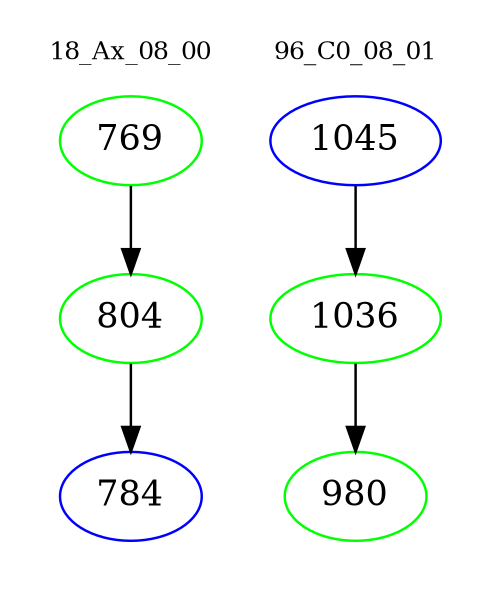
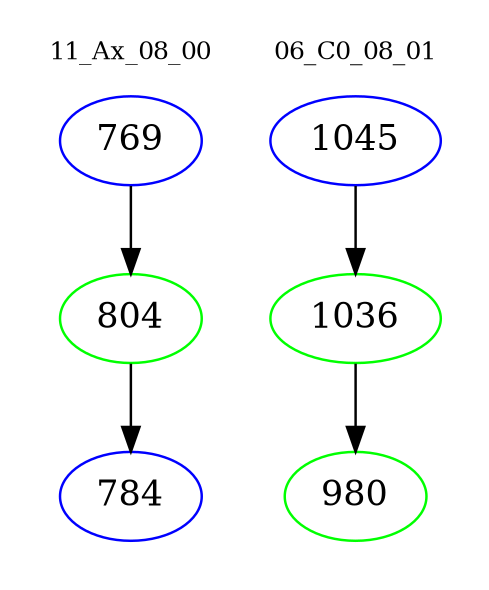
cluster "18_Ax_08_00": label "18_Ax_08_00" -> "11_Ax_08_00"
cluster "96_C0_08_01": label "96_C0_08_01" -> "06_C0_08_01"
node "769": color green -> blue
